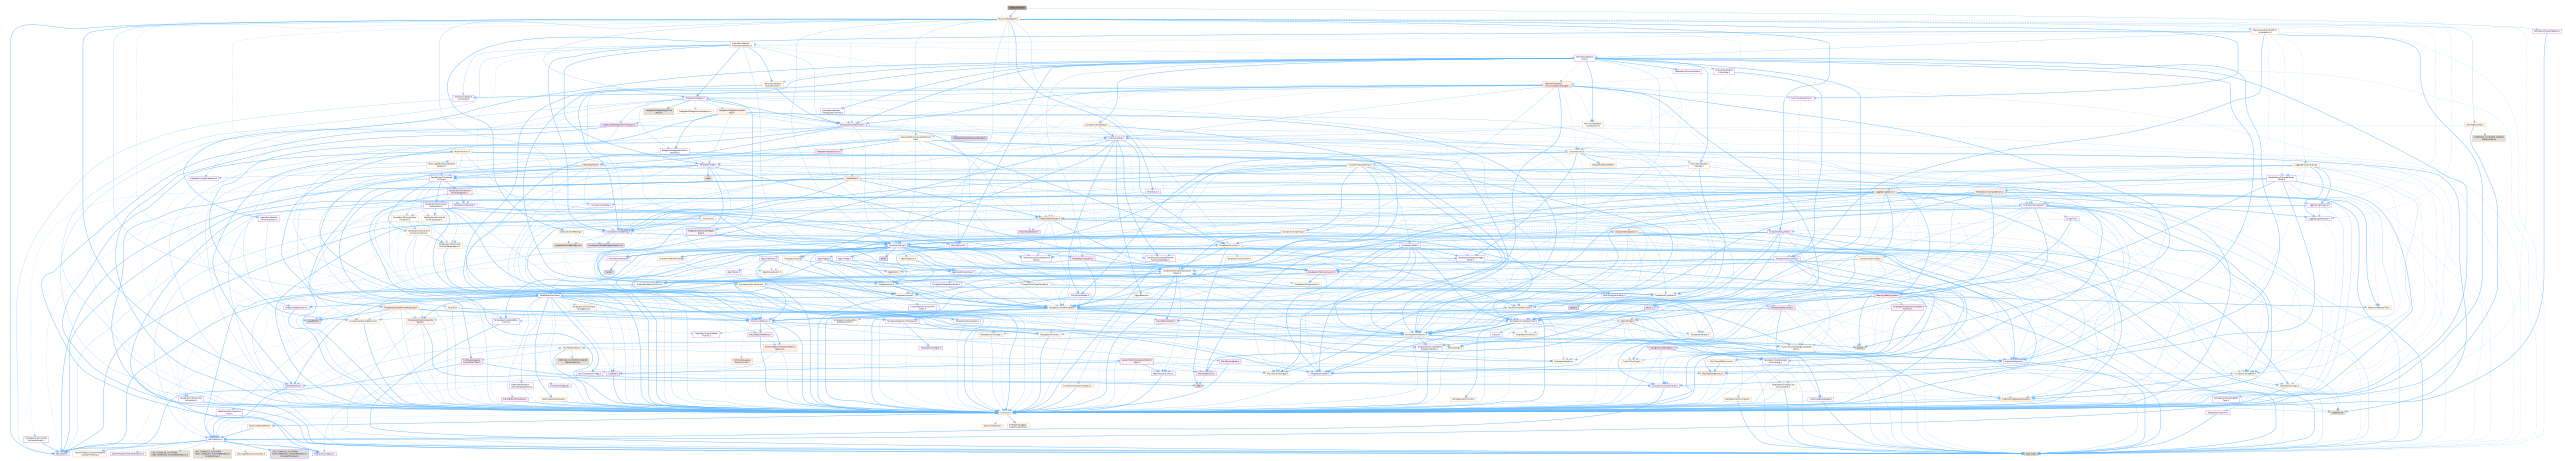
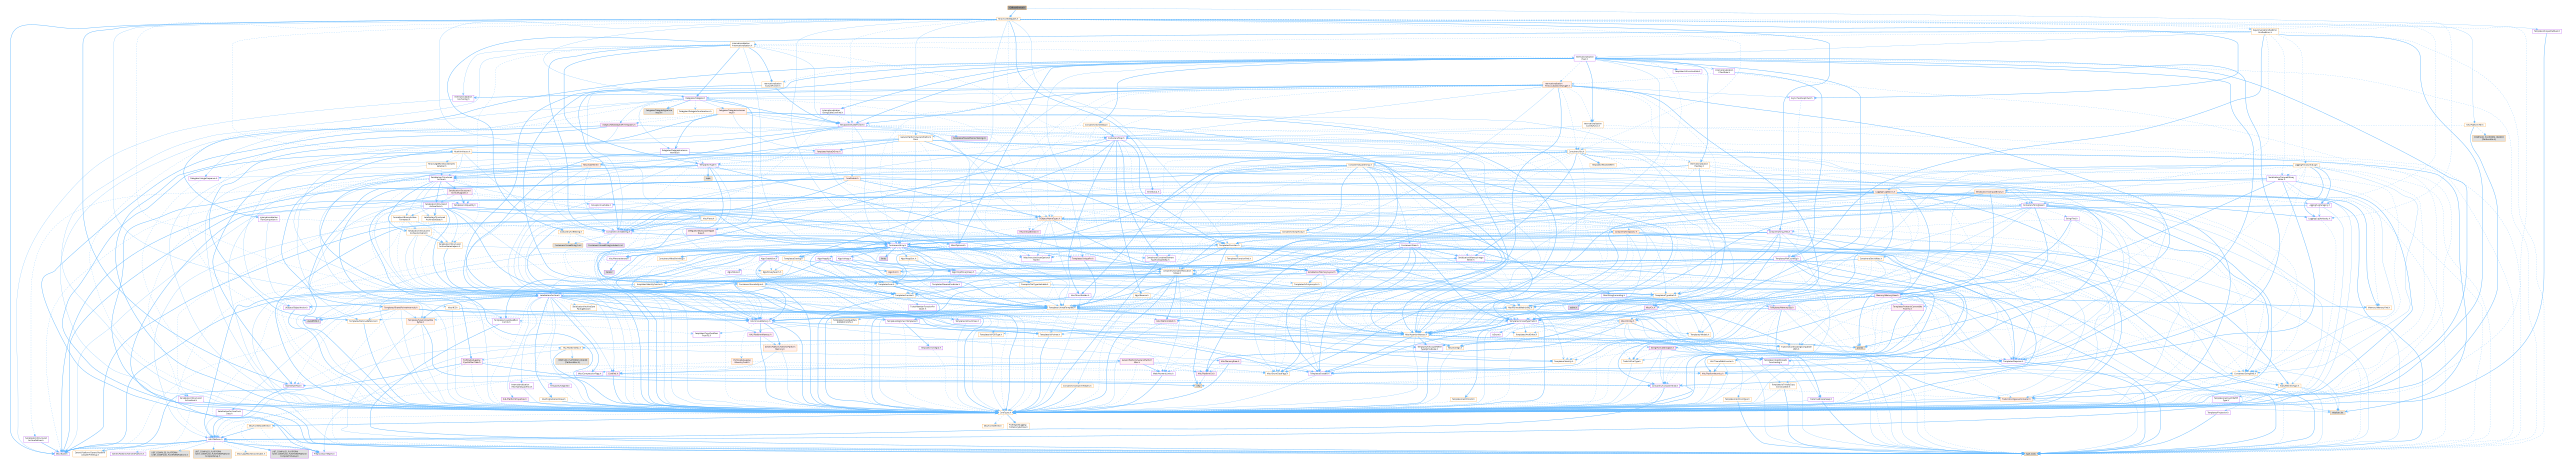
edge "Delegates/DelegateInstances Impl.h" -> "Templates/Tuple.h": now "Delegates/DelegateInstances Impl.h" -> "Templates/ValueOrError.h"
edge "Serialization/Archive.h" -> "Math/MathFwd.h": style bold -> dashed
